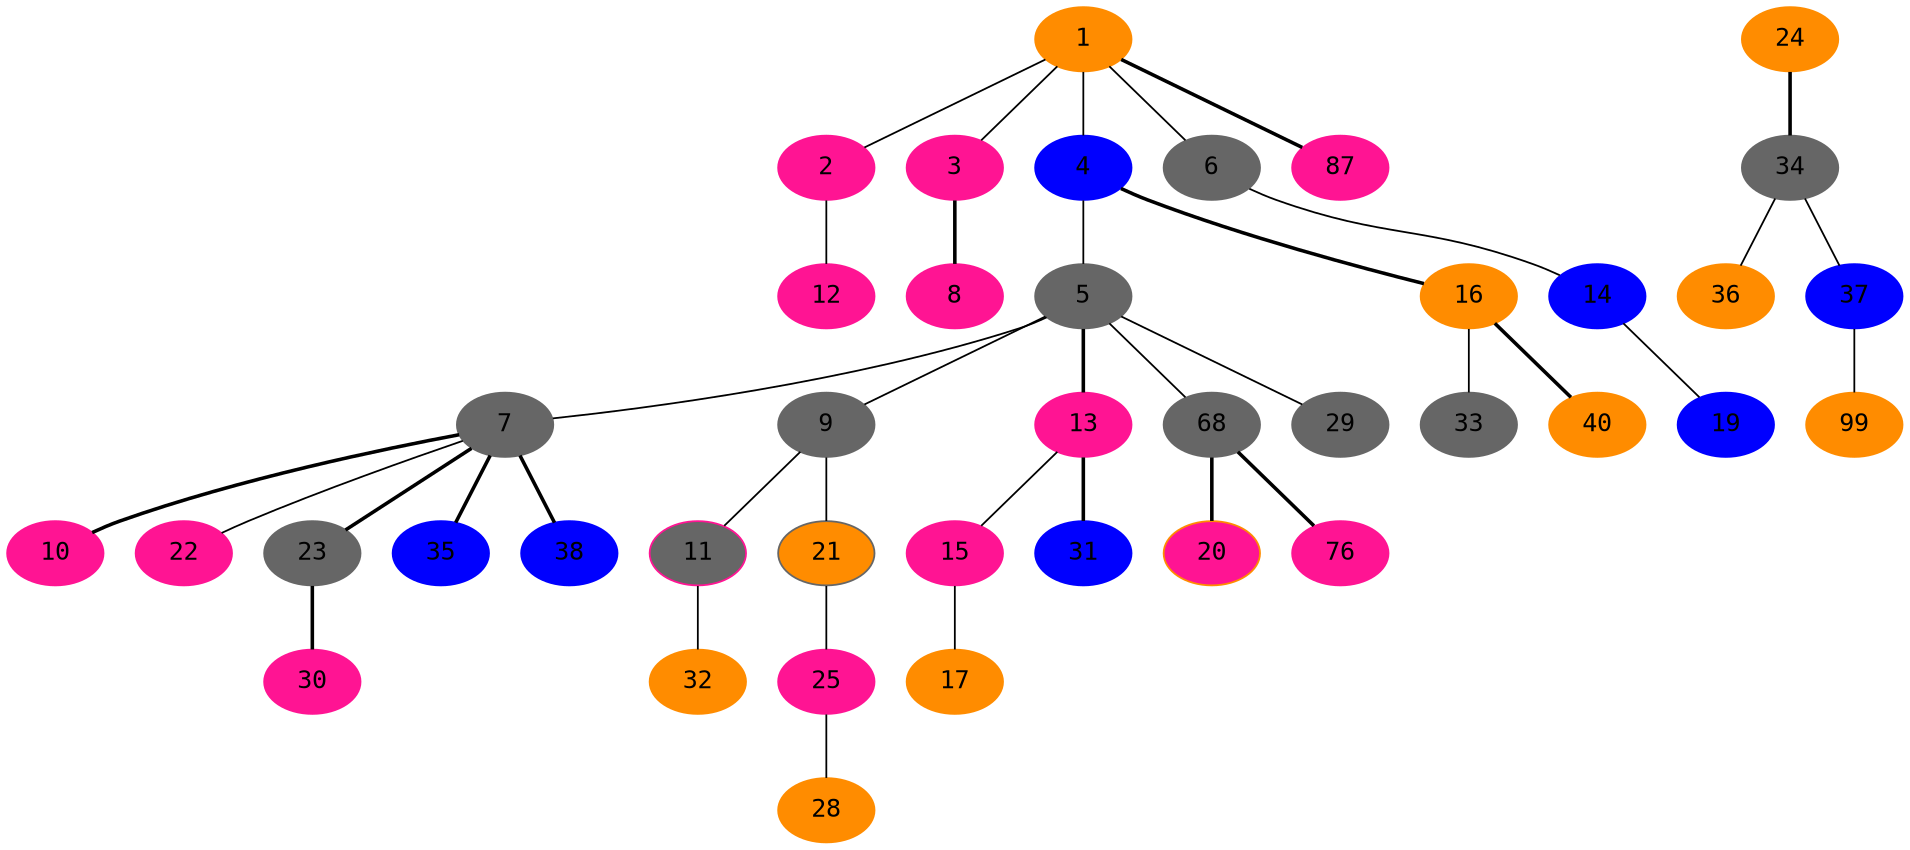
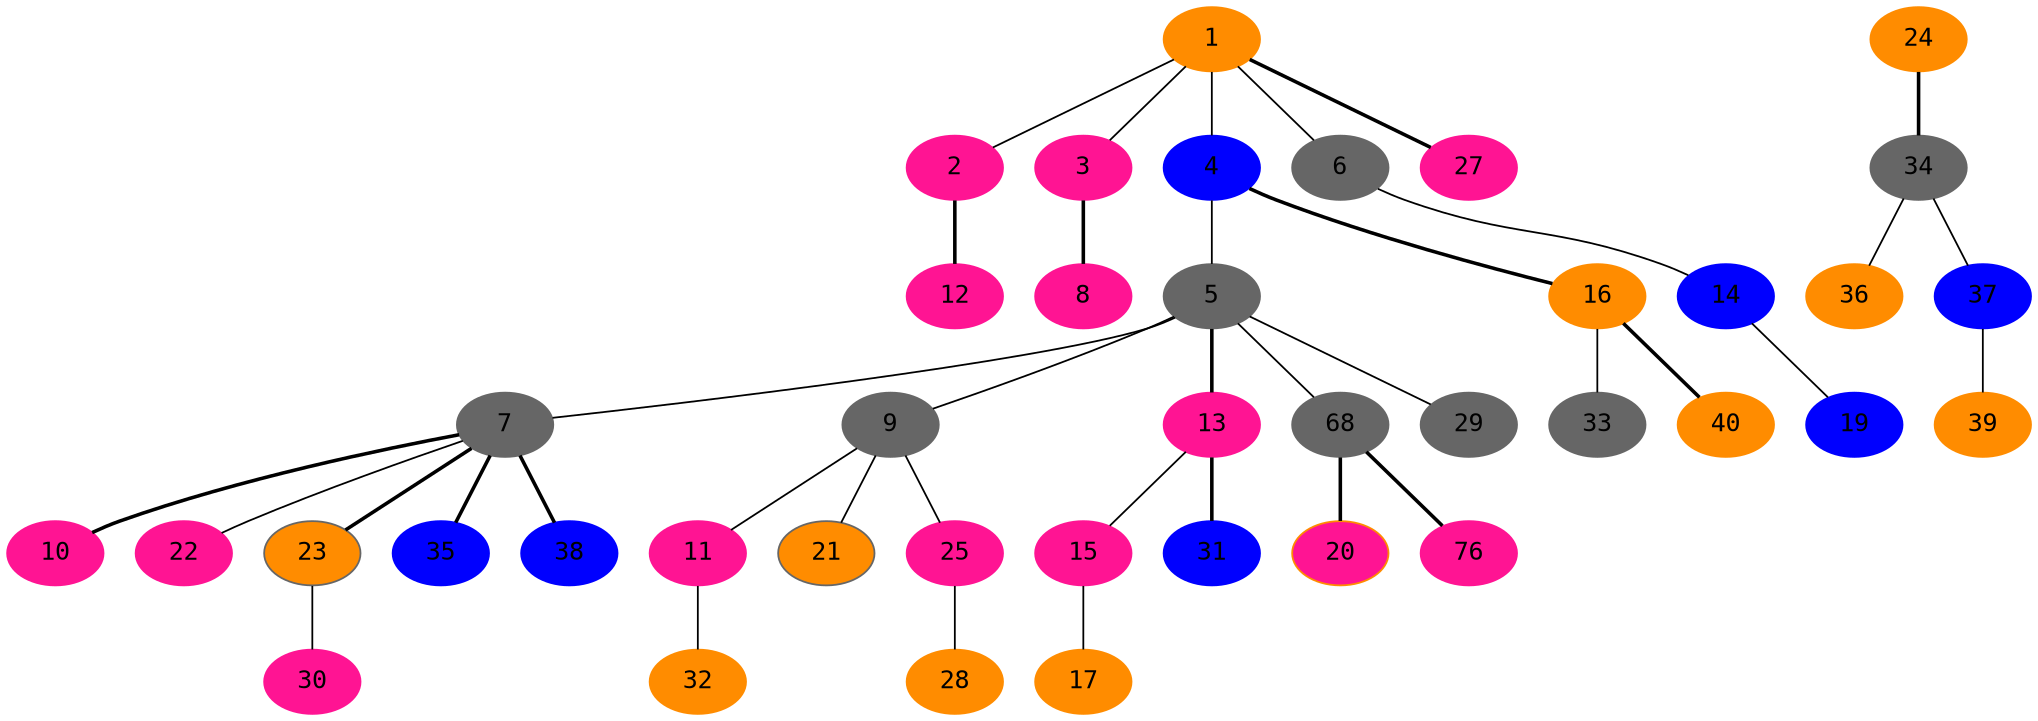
node "87": label "87" -> "27"
edge "2" -- "12": style solid -> bold
node "99": label "99" -> "39"
node "23": fillcolor gray40 -> darkorange
node "11": fillcolor gray40 -> deeppink
edge "23" -- "30": style bold -> solid
edge "21" -- "25": now "9" -- "25"
